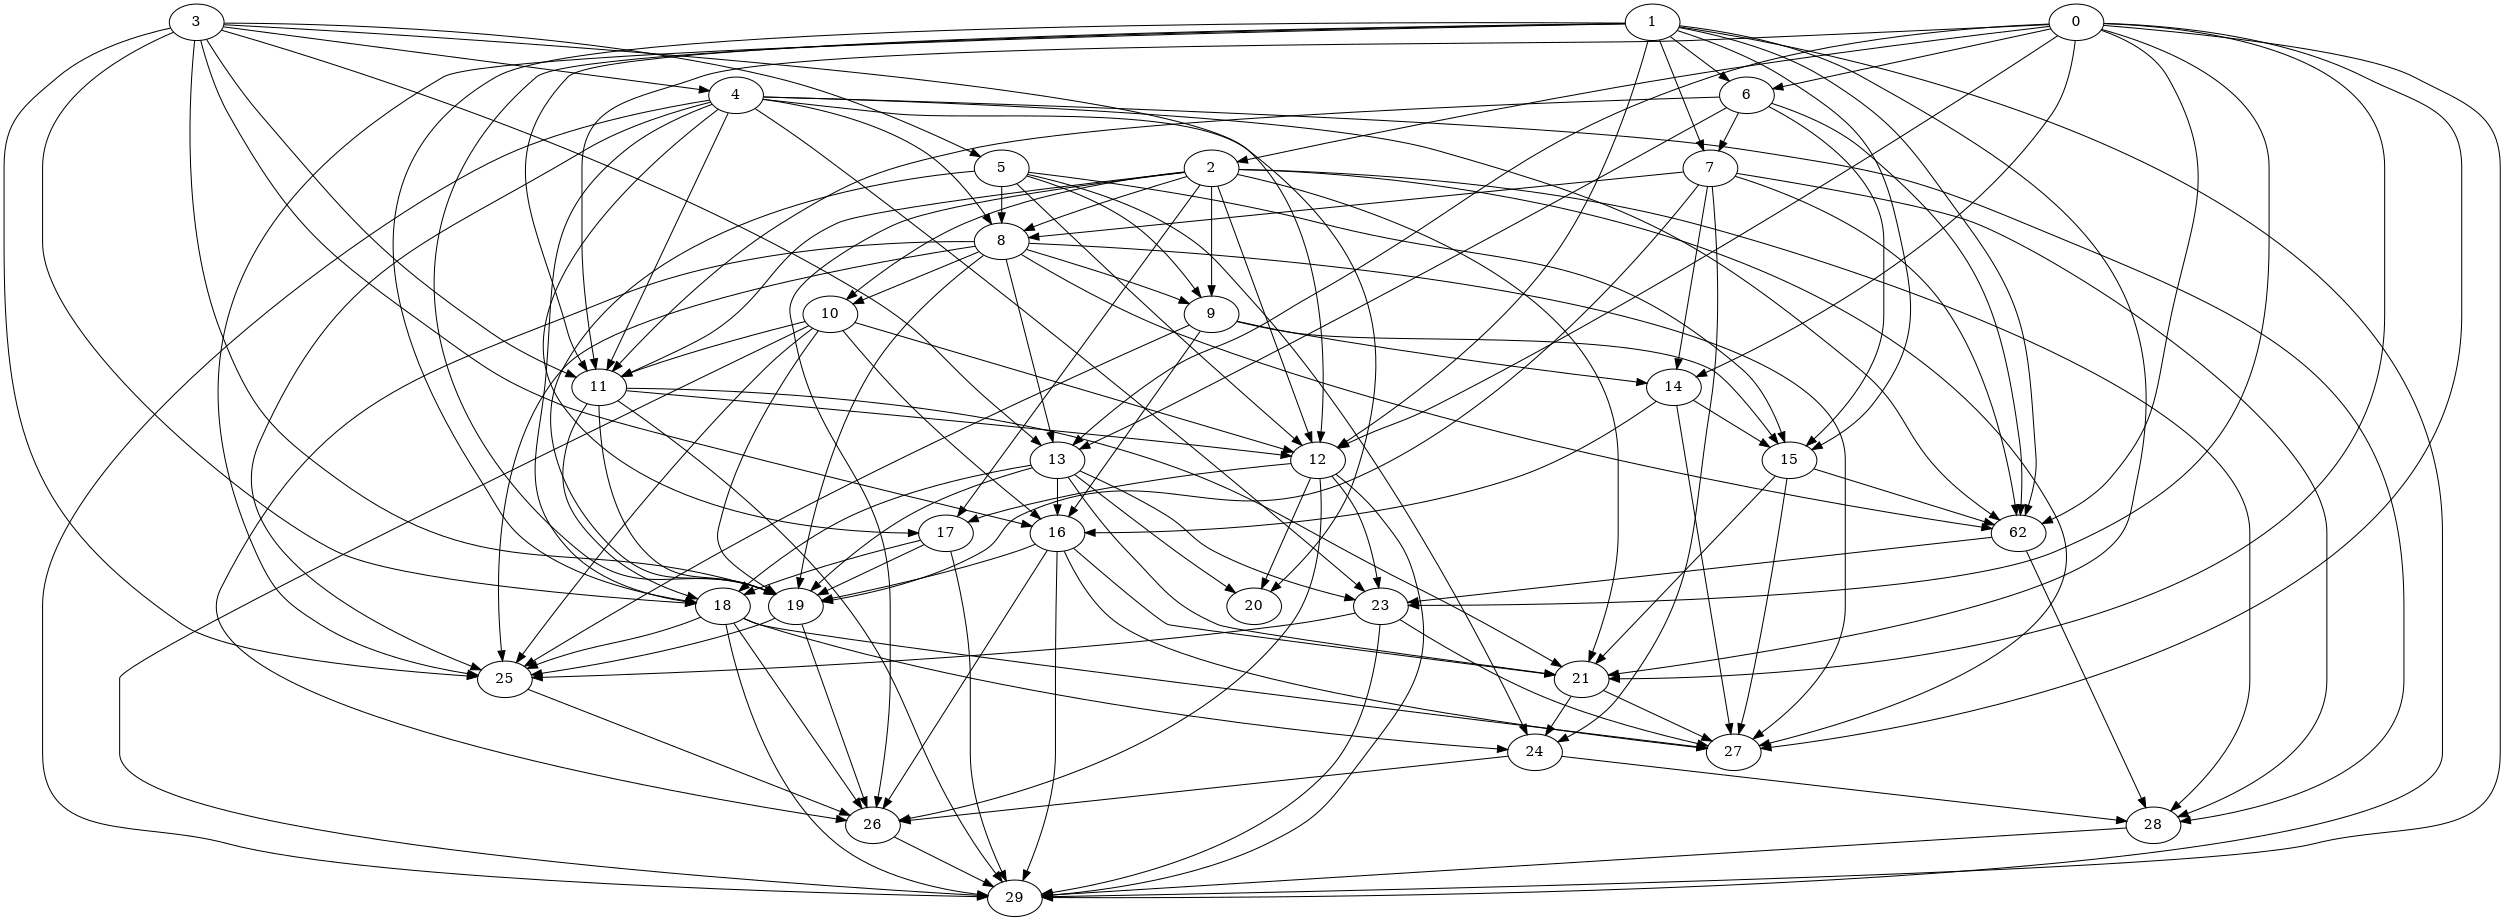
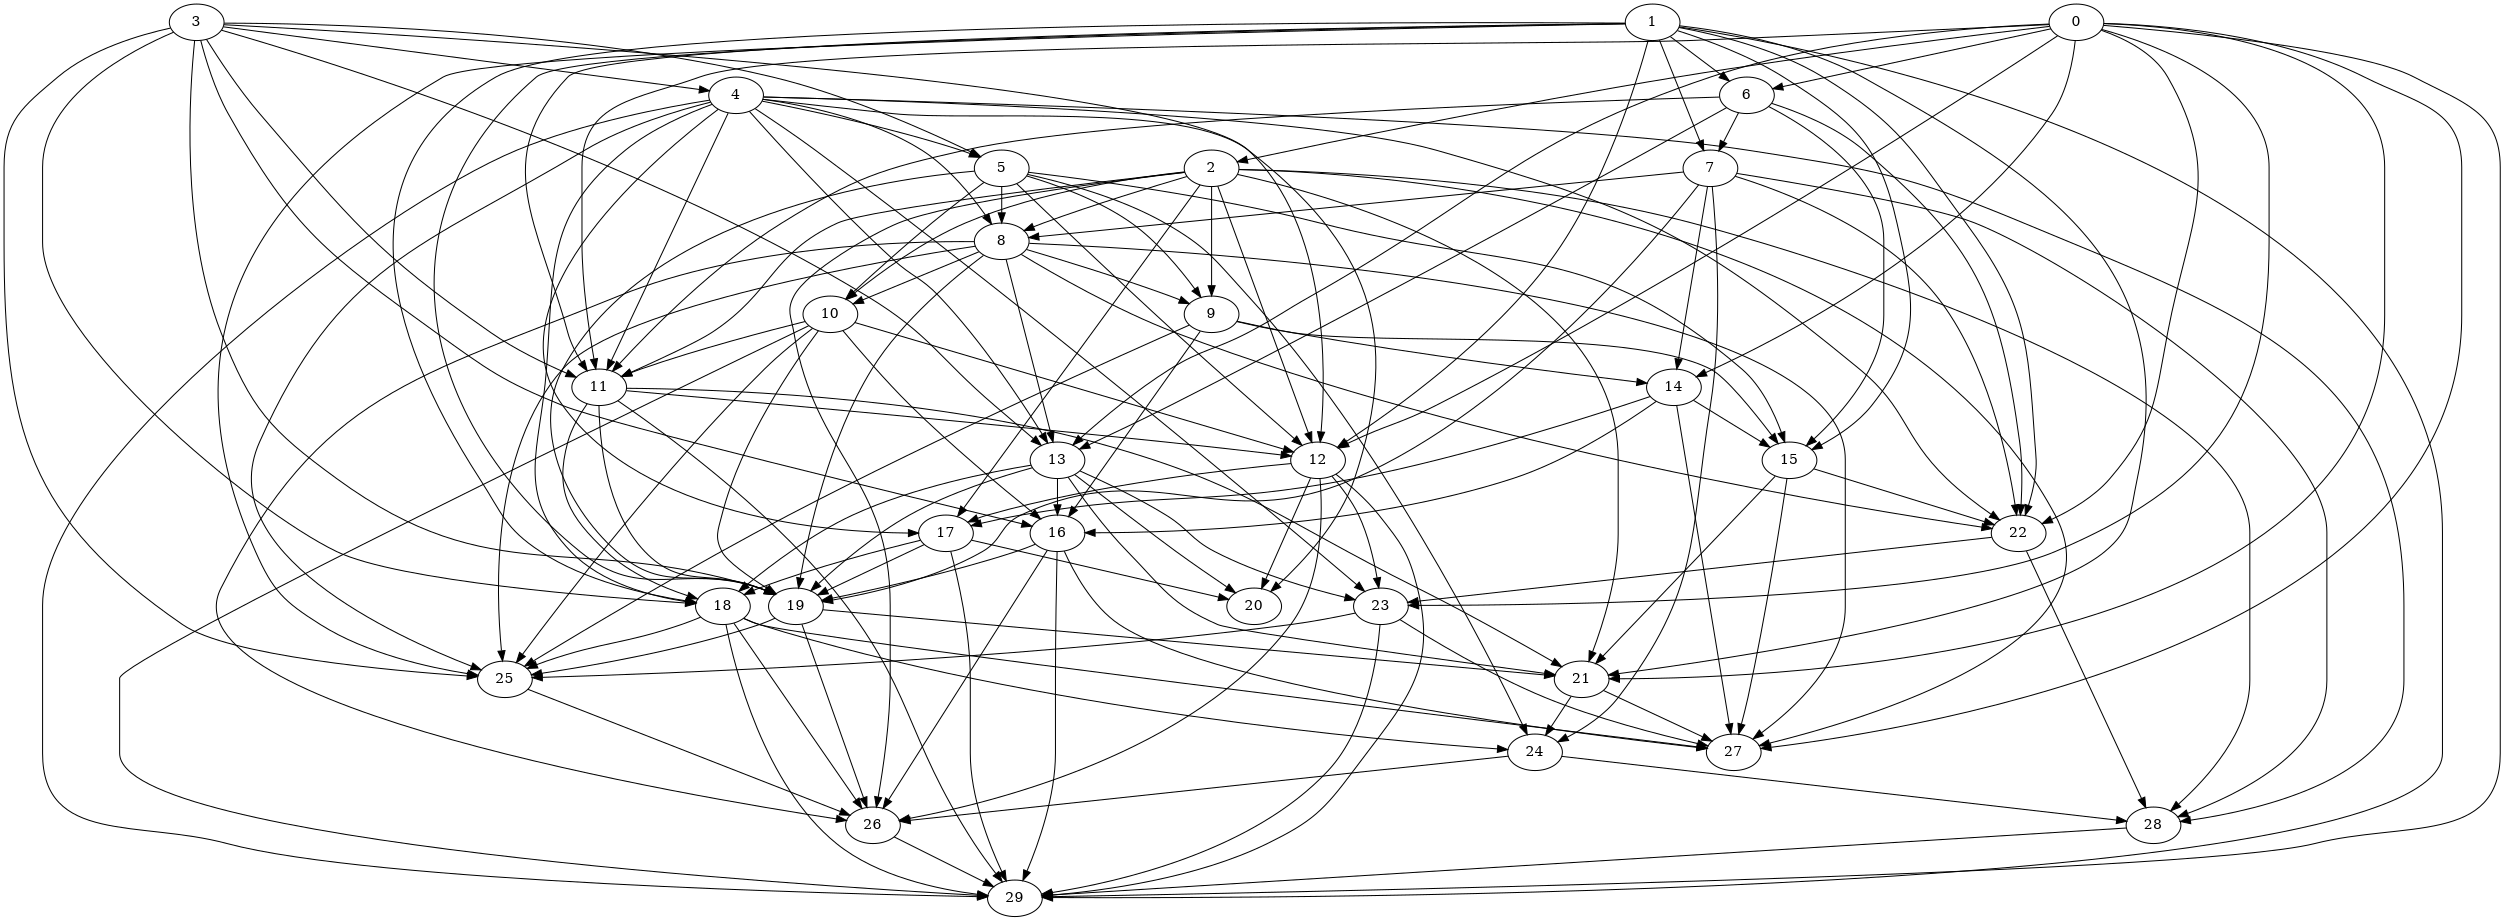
edge "4" -> "5": added
edge "5" -> "10": added
edge "4" -> "13": added
edge "14" -> "17": added
node "62": label "62" -> "22"
edge "17" -> "20": added
edge "16" -> "21": now "19" -> "21"
